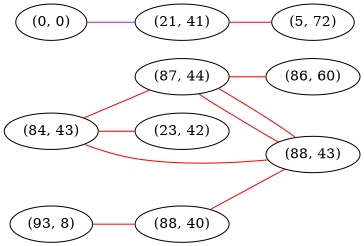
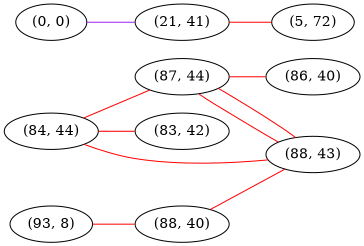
node "(86, 60)": label "(86, 60)" -> "(86, 40)"
node "(84, 43)": label "(84, 43)" -> "(84, 44)"
node "(23, 42)": label "(23, 42)" -> "(83, 42)"
